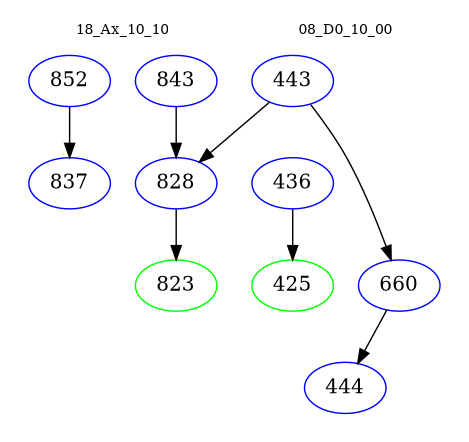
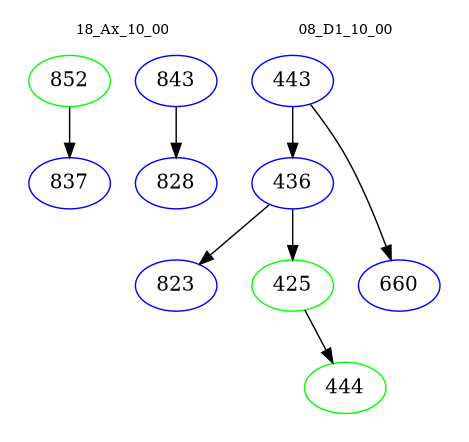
cluster "18_Ax_10_10": label "18_Ax_10_10" -> "18_Ax_10_00"
cluster "08_D0_10_00": label "08_D0_10_00" -> "08_D1_10_00"
node "852": color blue -> green
edge "443" -> "828": now "443" -> "436"
edge "828" -> "823": now "436" -> "823"
node "823": color green -> blue
edge "660" -> "444": now "425" -> "444"
node "444": color blue -> green
